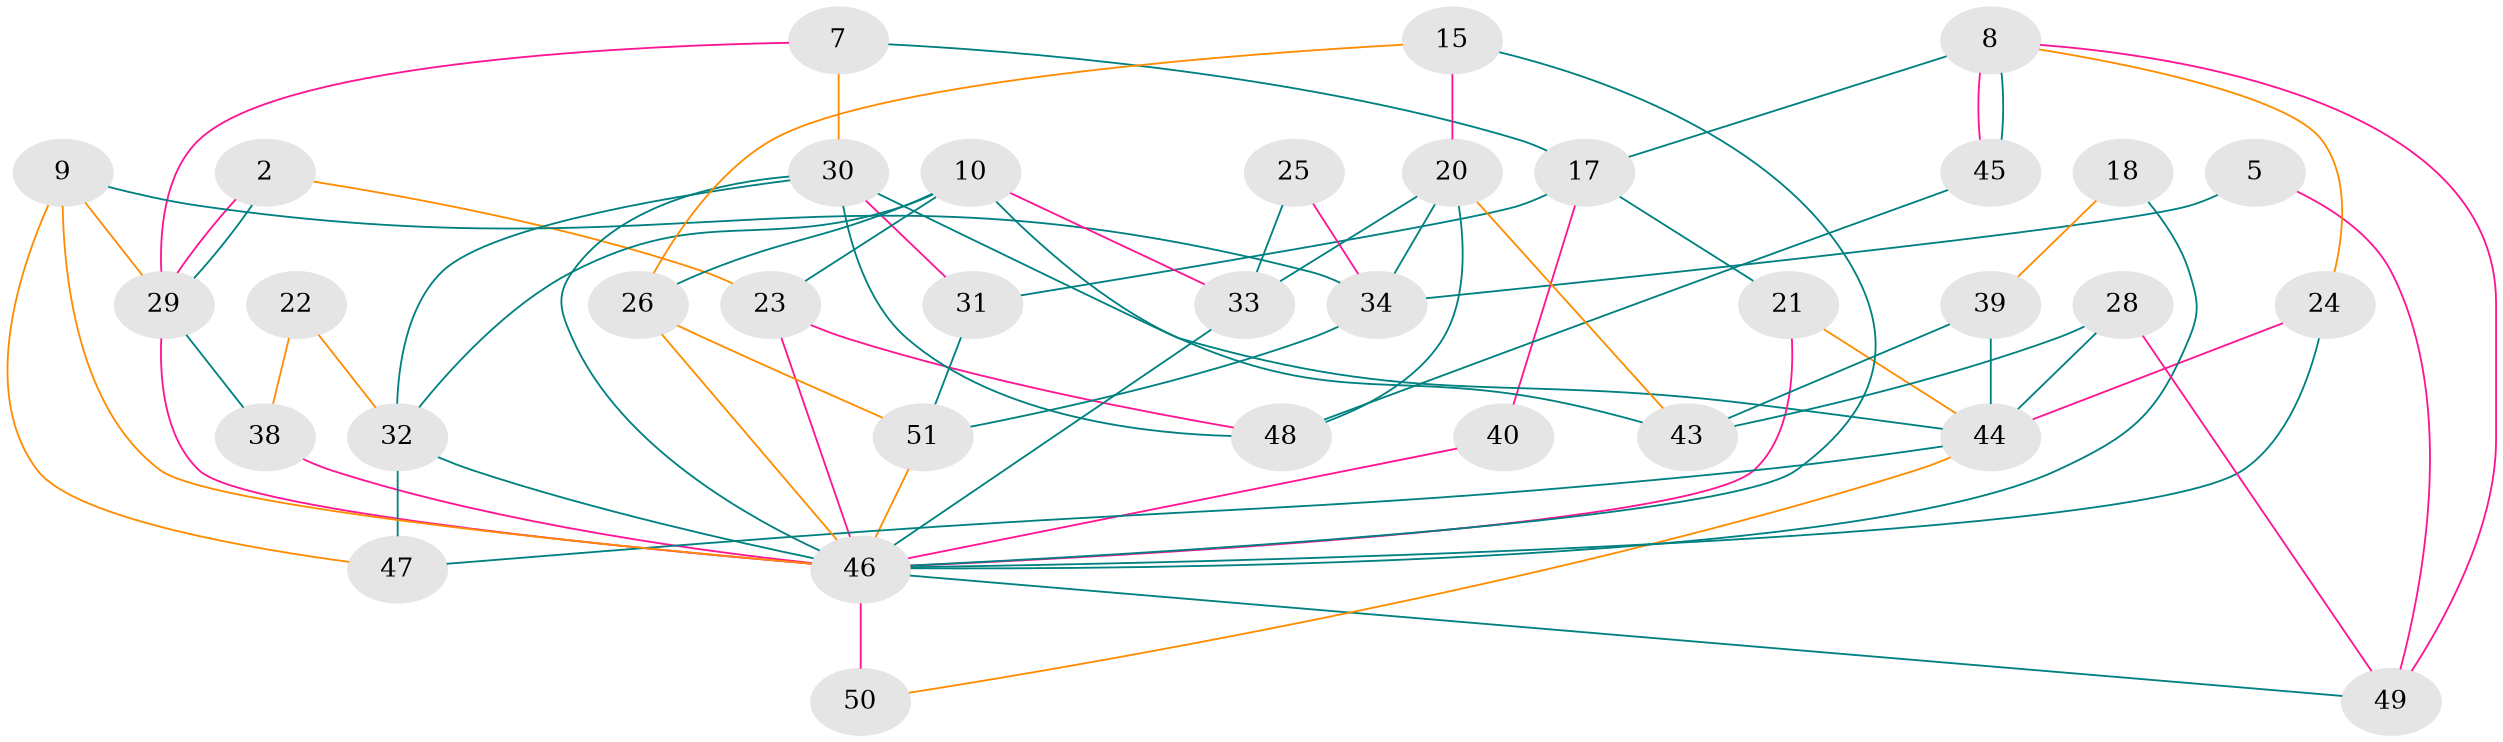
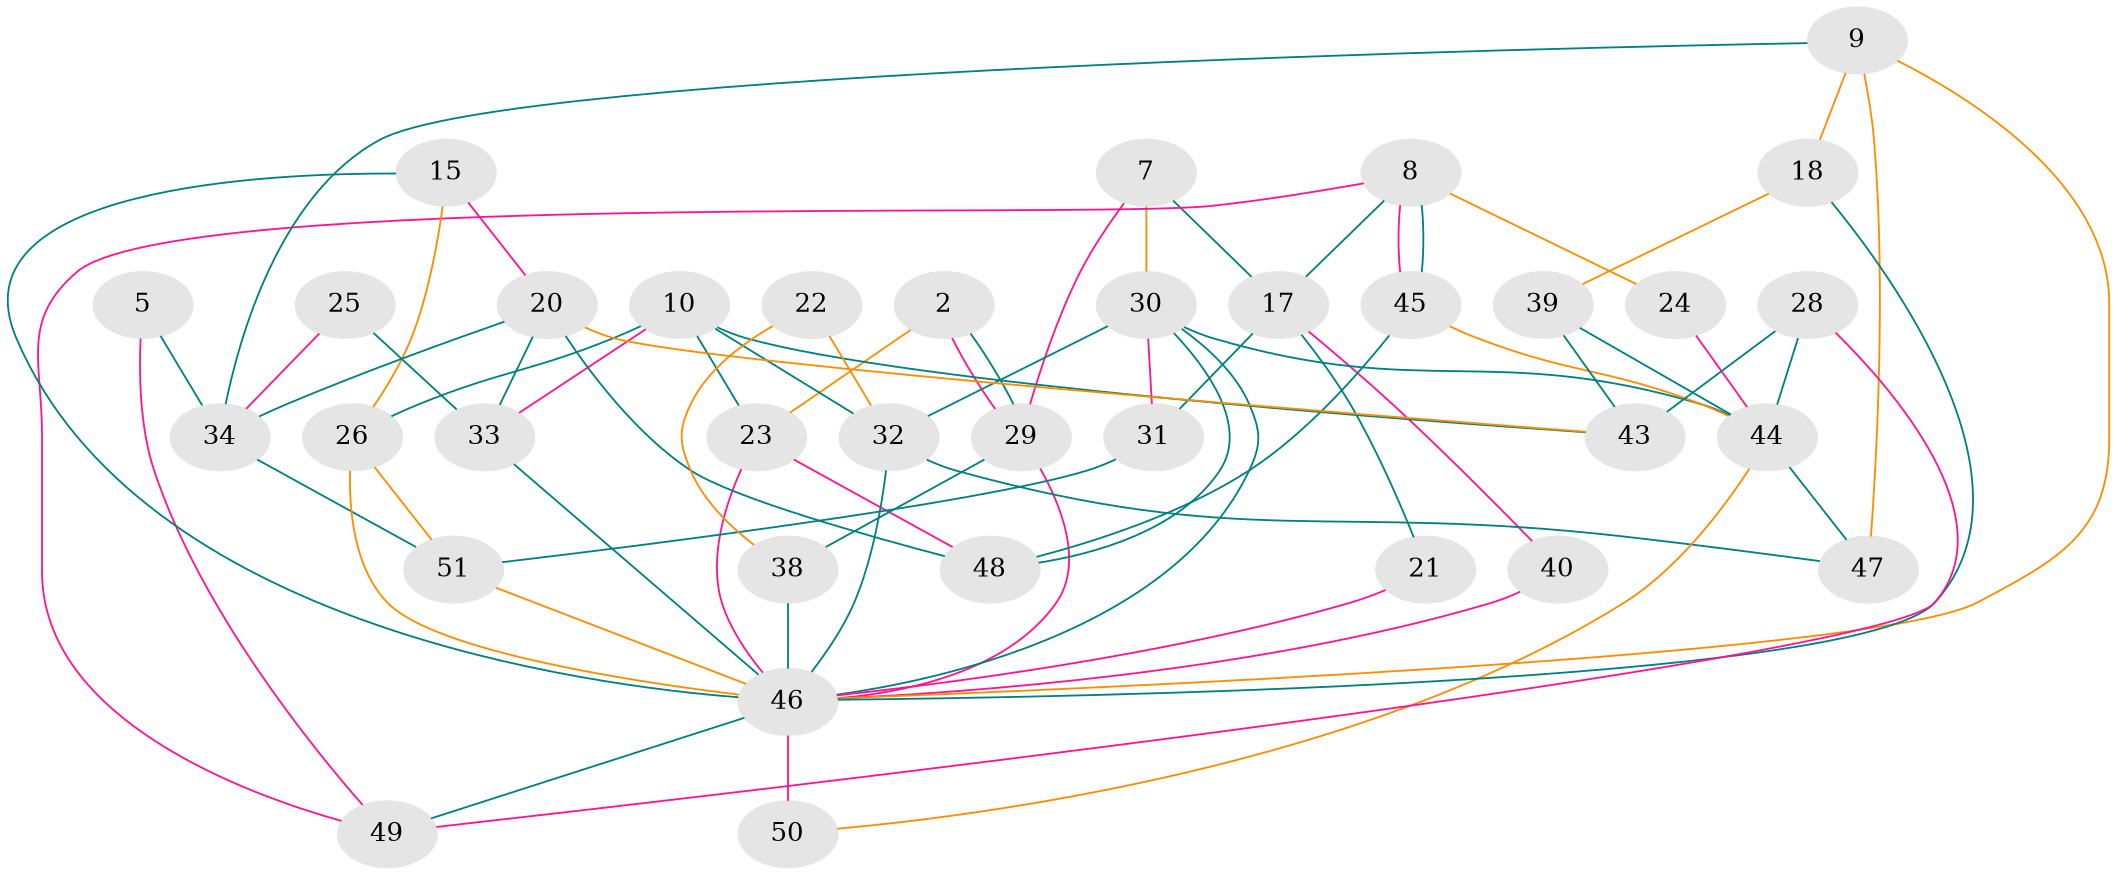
edge "9" -- "29": now "9" -- "18"
edge "21" -- "44": now "45" -- "44"
edge "38" -- "46": color deeppink -> teal
edge "24" -- "46": removed
